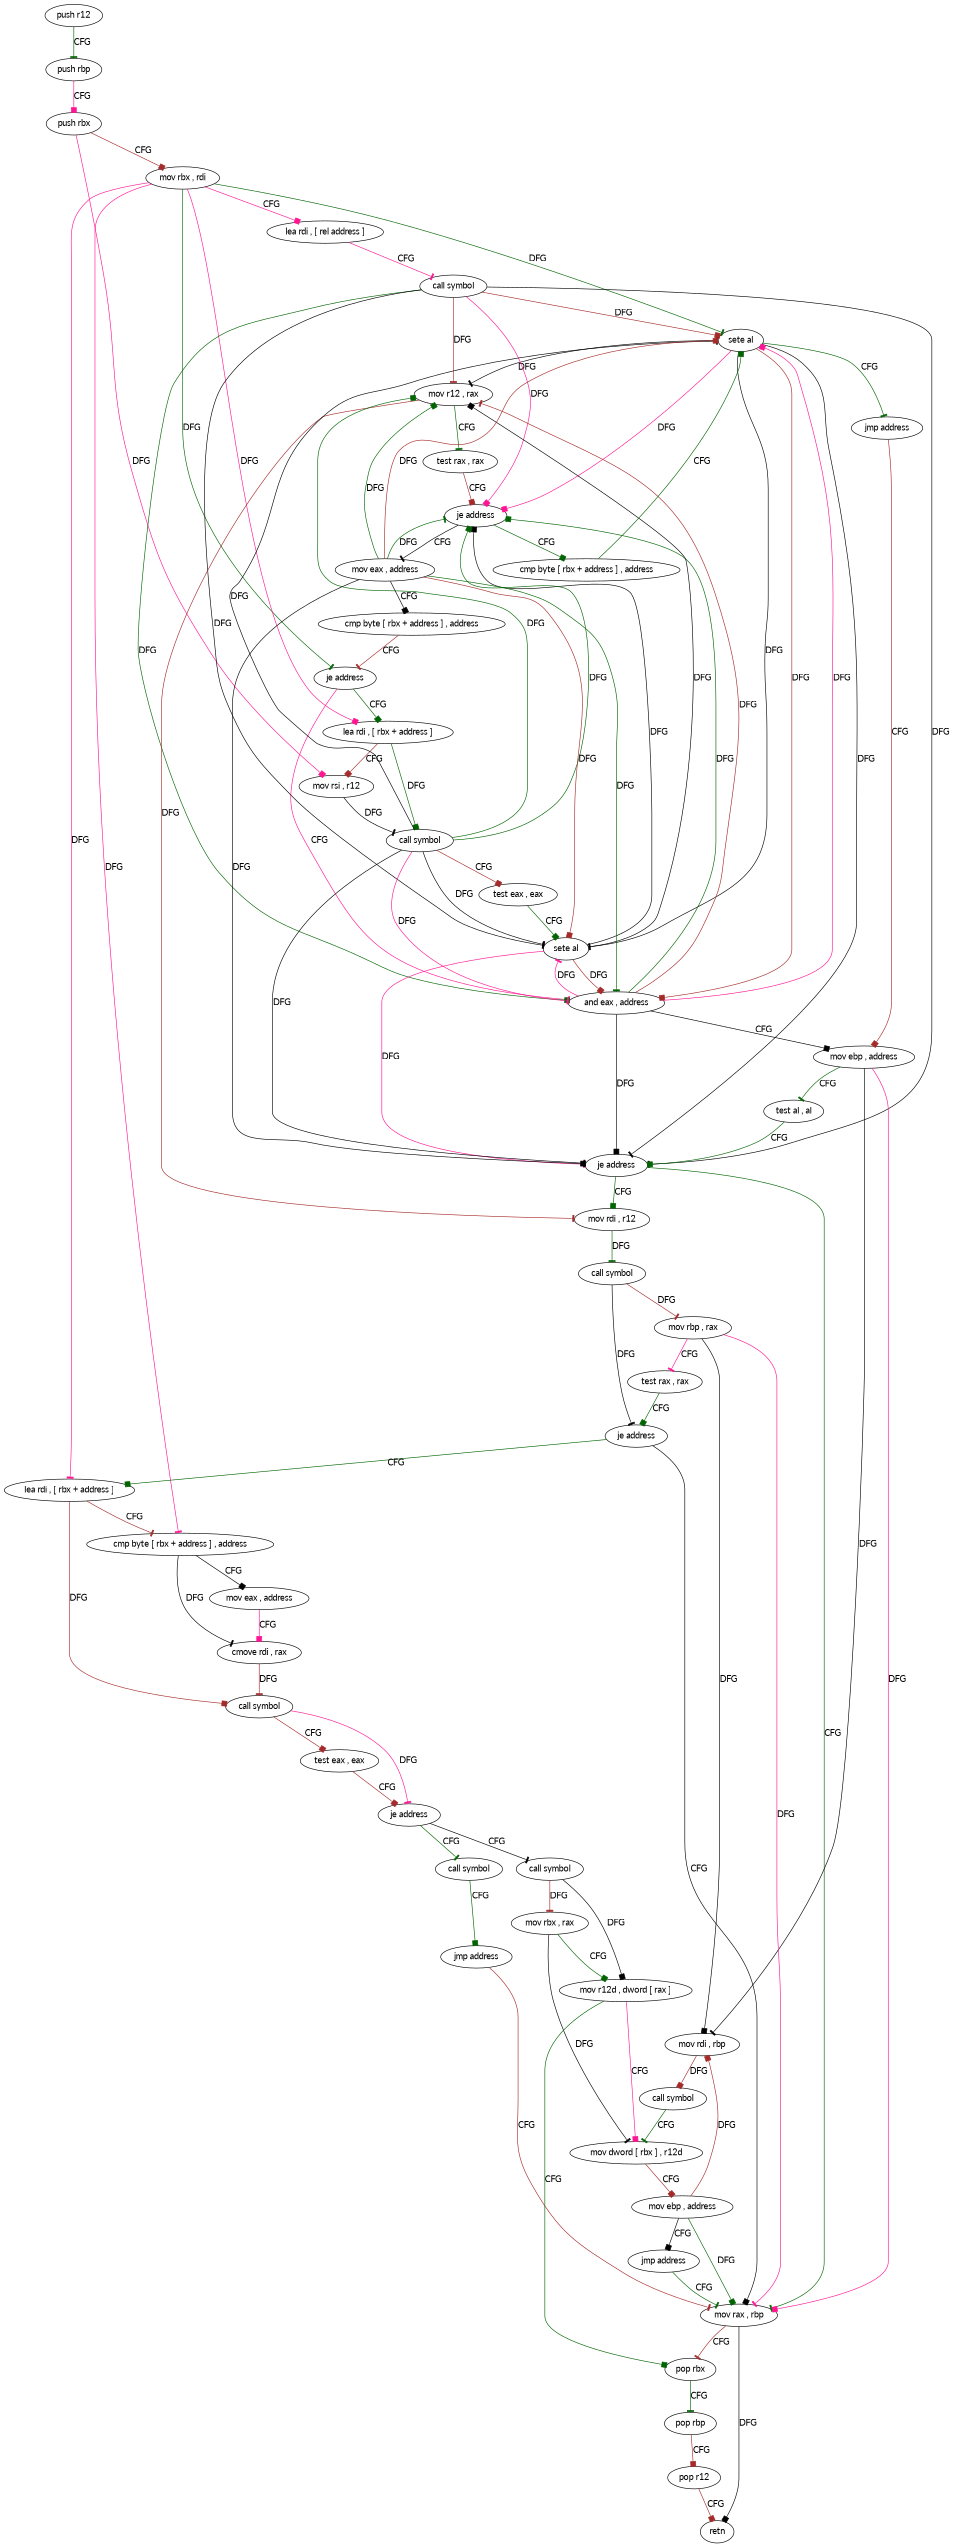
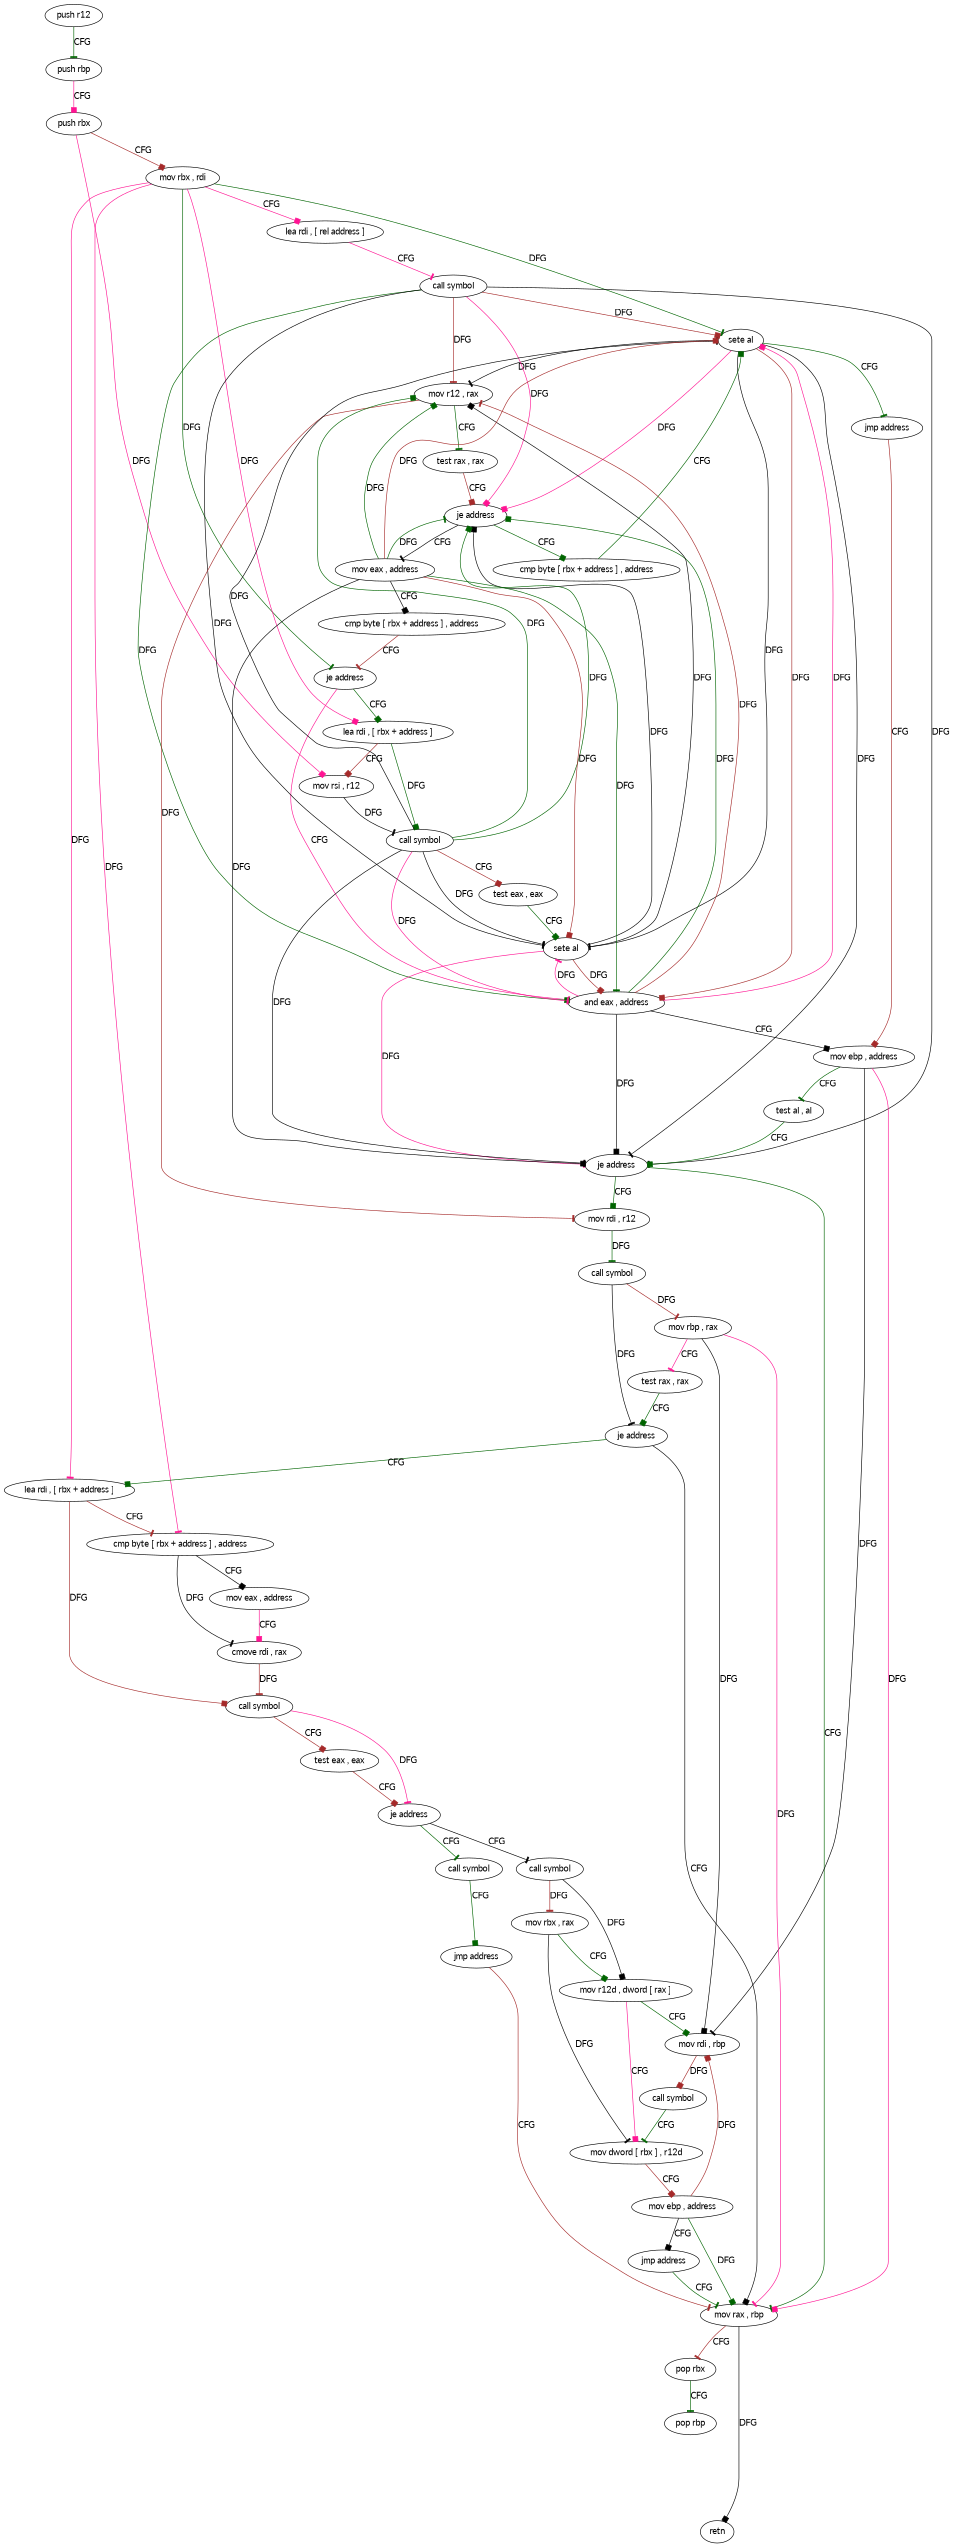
edge "mov r12d , dword [ rax ]" -> "pop rbx": now "mov r12d , dword [ rax ]" -> "mov rdi , rbp"
node "pop r12": removed
